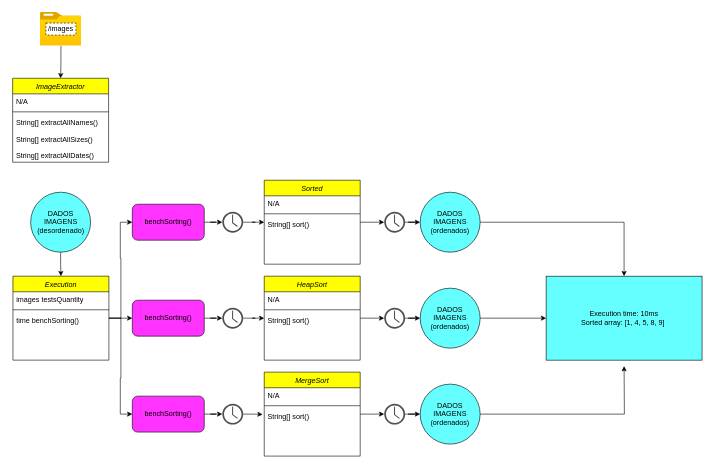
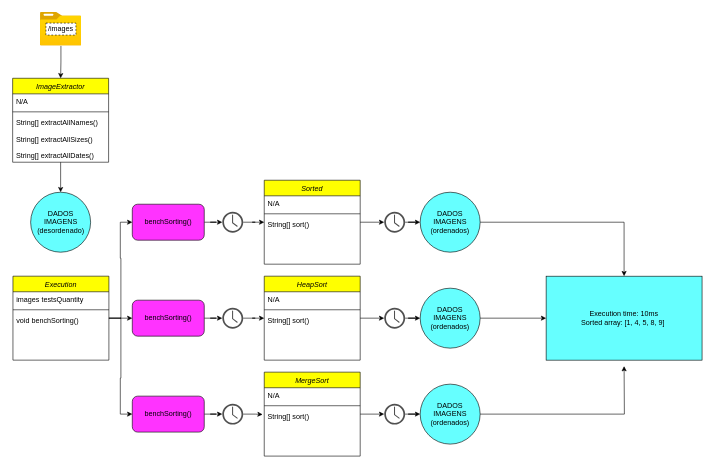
edge "ImageExtractor" -> "DADOS IMAGENS (desordenado)": added
edge "DADOS IMAGENS (desordenado)" -> "Execution": removed
node "time benchSorting()": label "time benchSorting()" -> "void benchSorting()"
